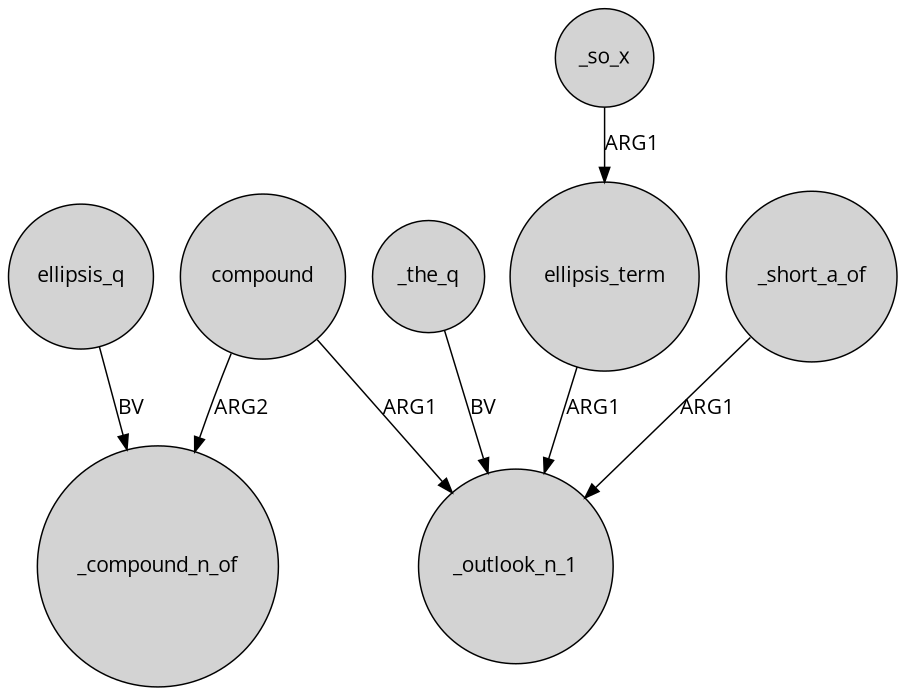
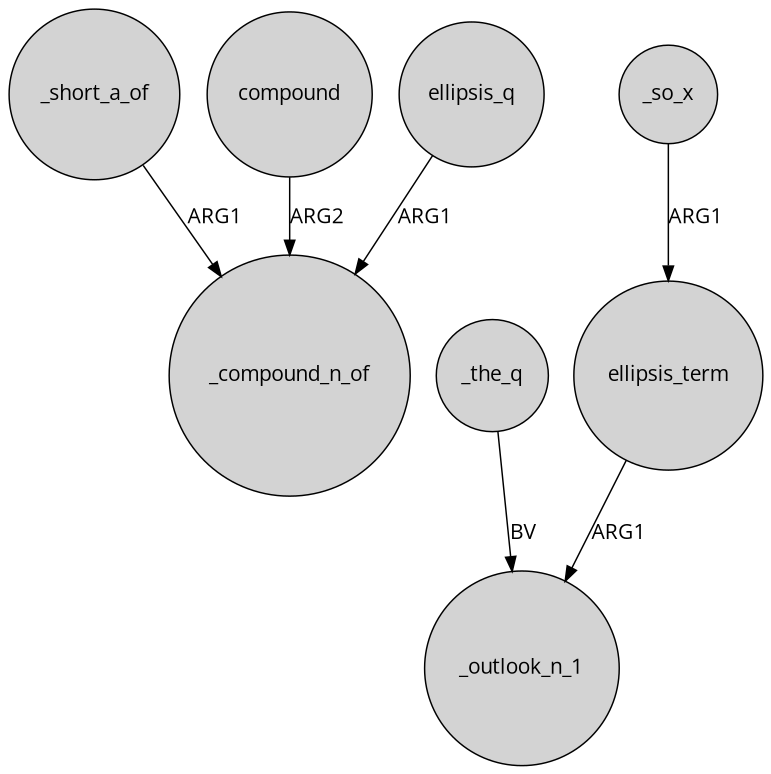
edge "ellipsis_q" -> "_compound_n_of": label "BV" -> "ARG1"
edge "compound" -> "_outlook_n_1": removed, label "ARG1"
edge "_short_a_of" -> "_outlook_n_1": now "_short_a_of" -> "_compound_n_of"
